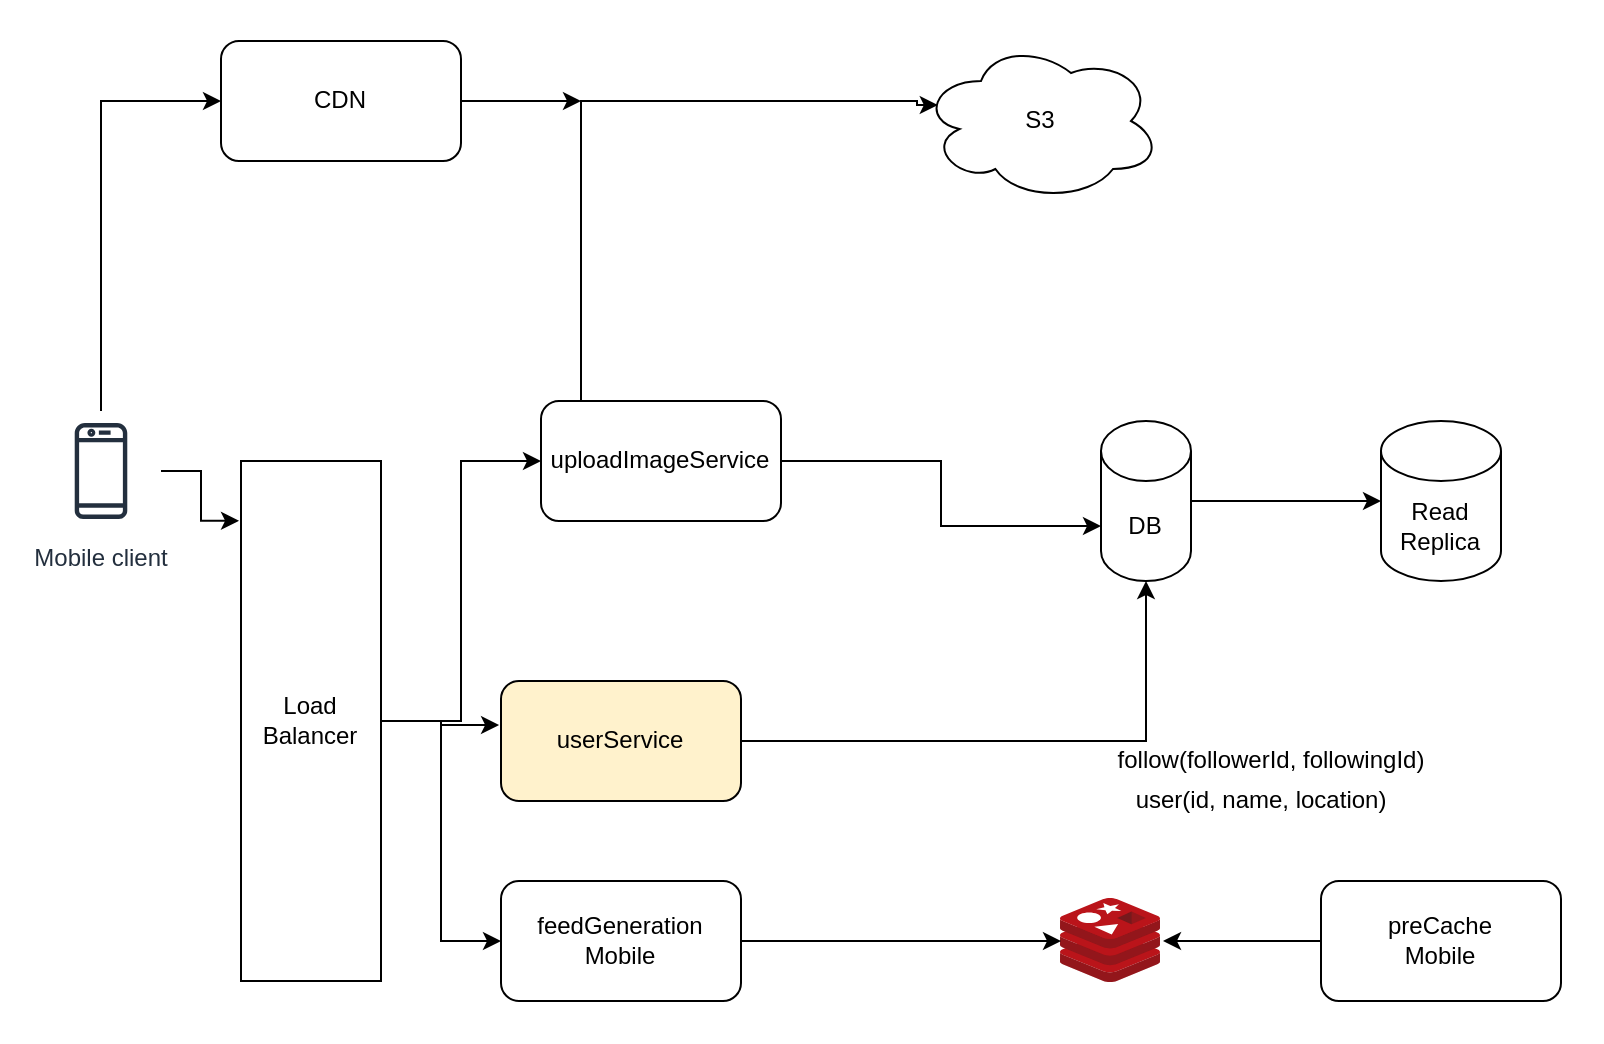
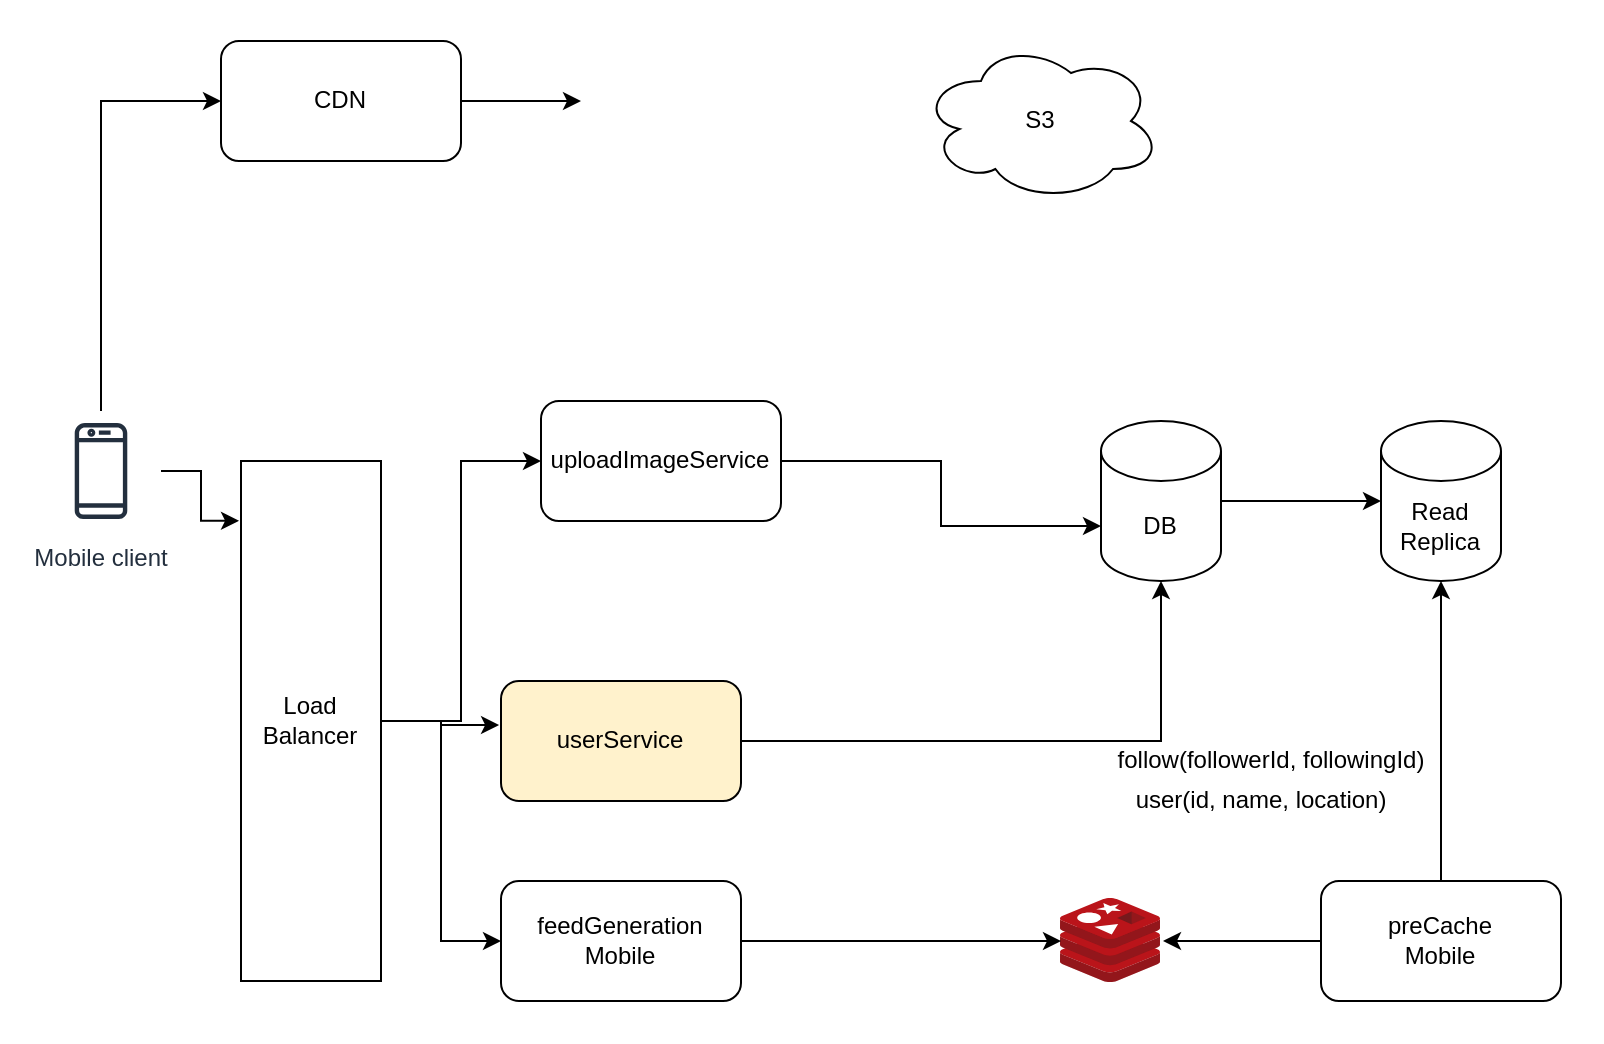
edge "uploadImageService" -> "S3": removed
node "DB": size 90x160 -> 120x160
edge "preCache Mobile" -> "Read Replica": added
